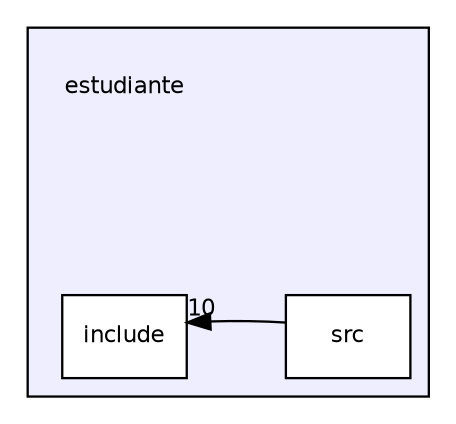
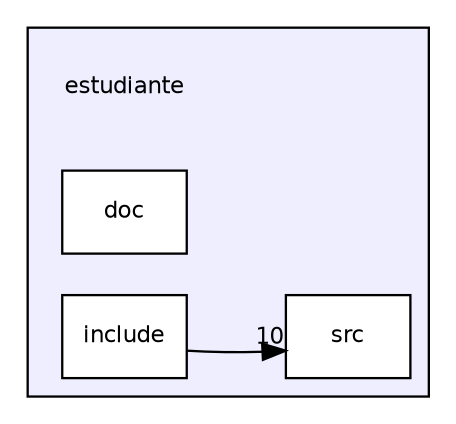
node "doc": added
edge "src" -> "include": reversed
